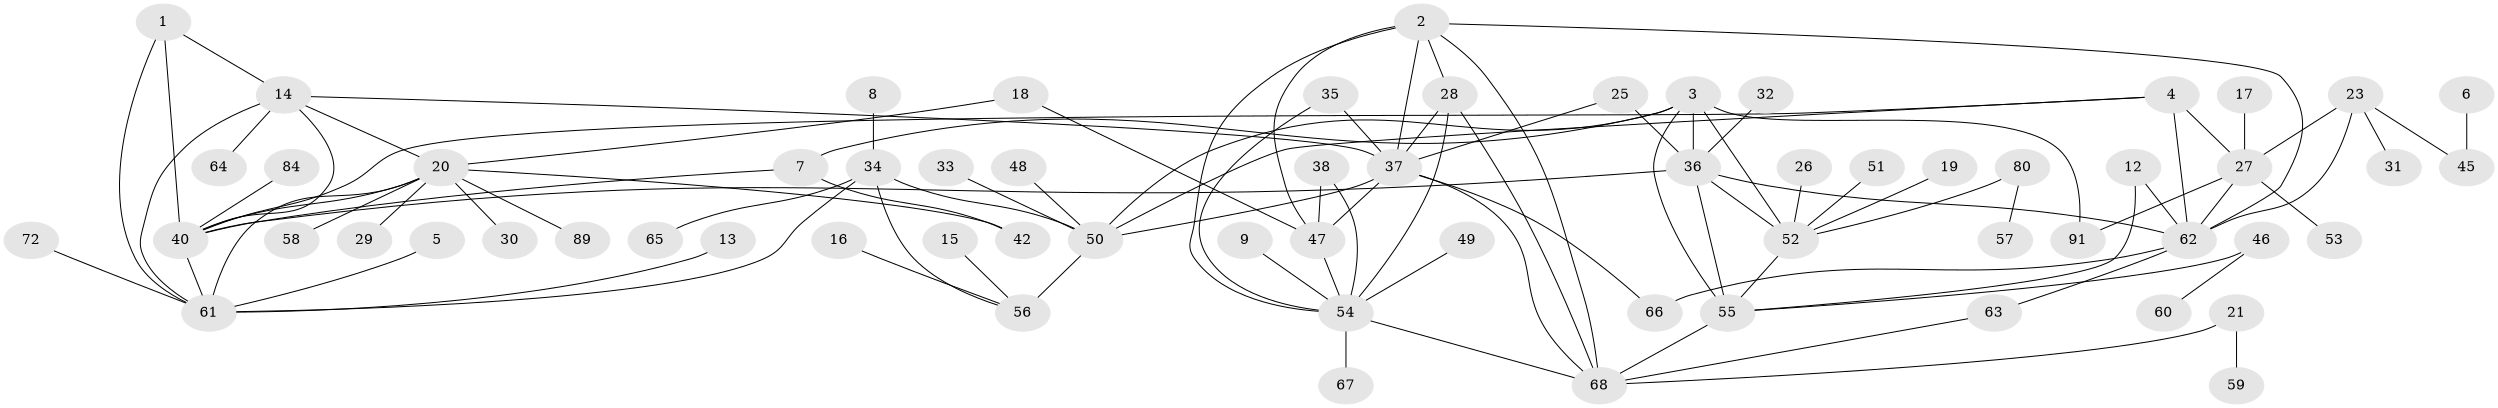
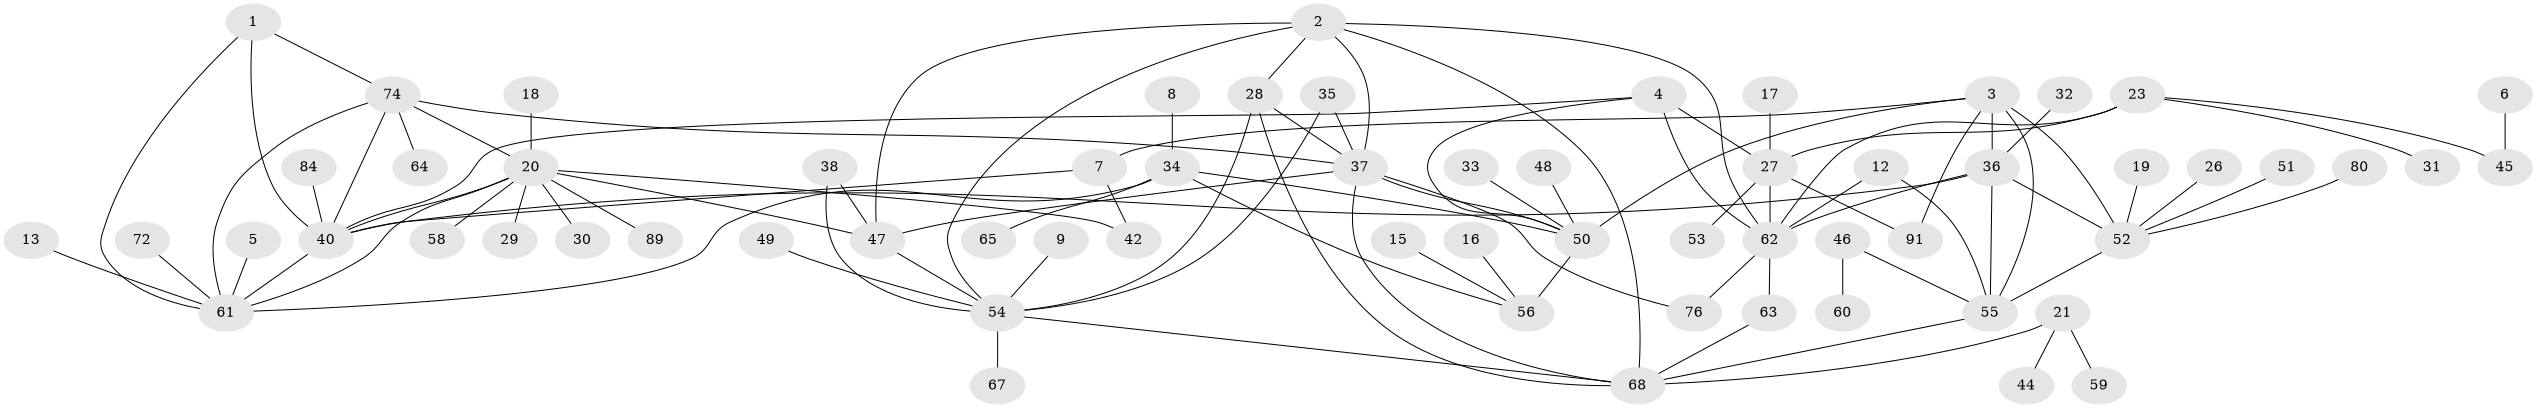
node "14": label "14" -> "74"
node "25": removed
edge "18" -- "47": now "20" -- "47"
node "57": removed
node "66": label "66" -> "76"
node "44": added
